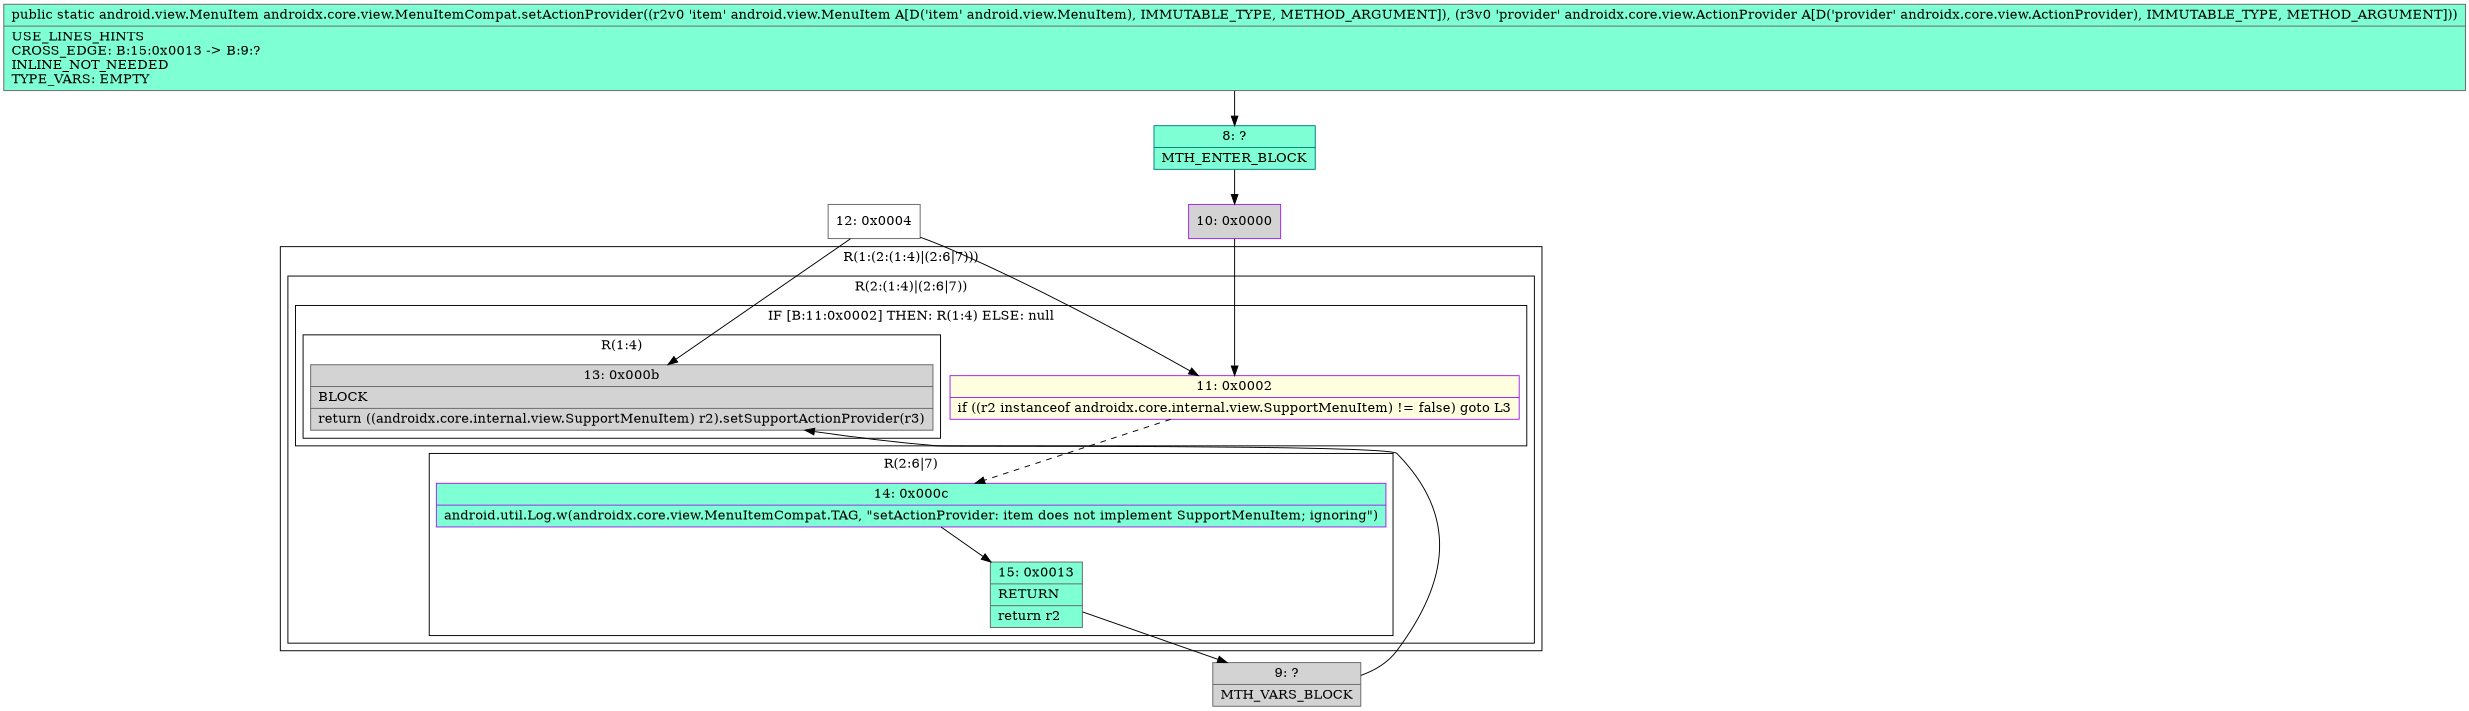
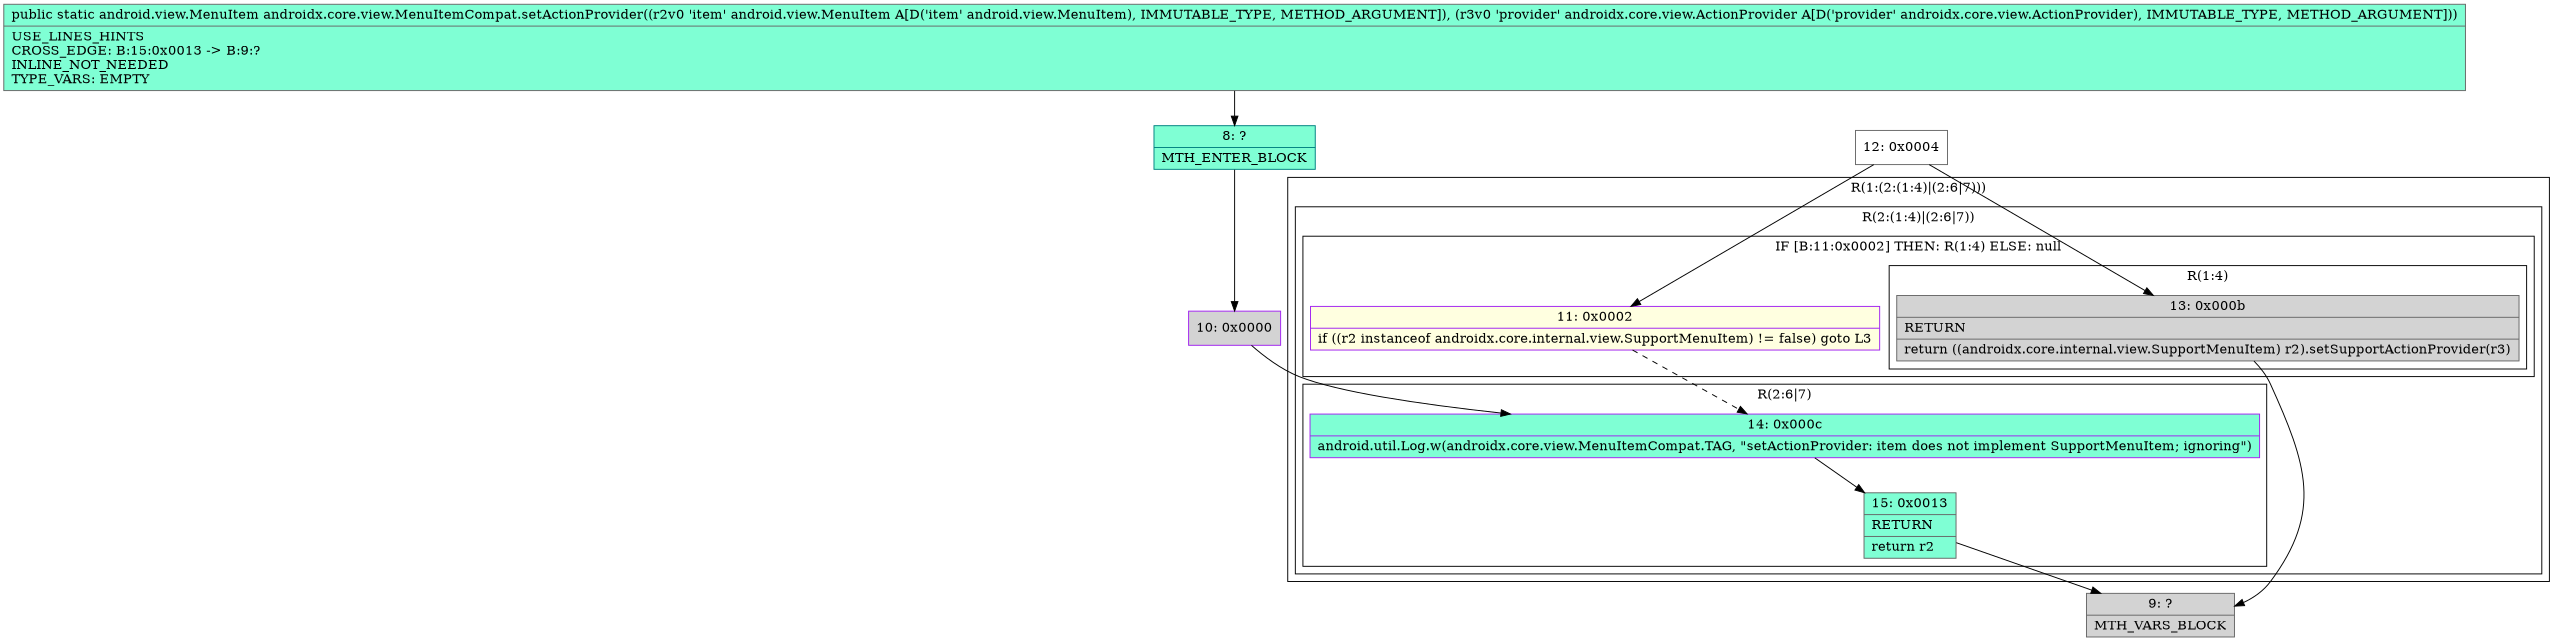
edge "10: 0x0000" -> "11: 0x0002": now "10: 0x0000" -> "14: 0x000c"
node "13: 0x000b": text "BLOCK" -> "RETURN"
edge "9: ?" -> "13: 0x000b": reversed
